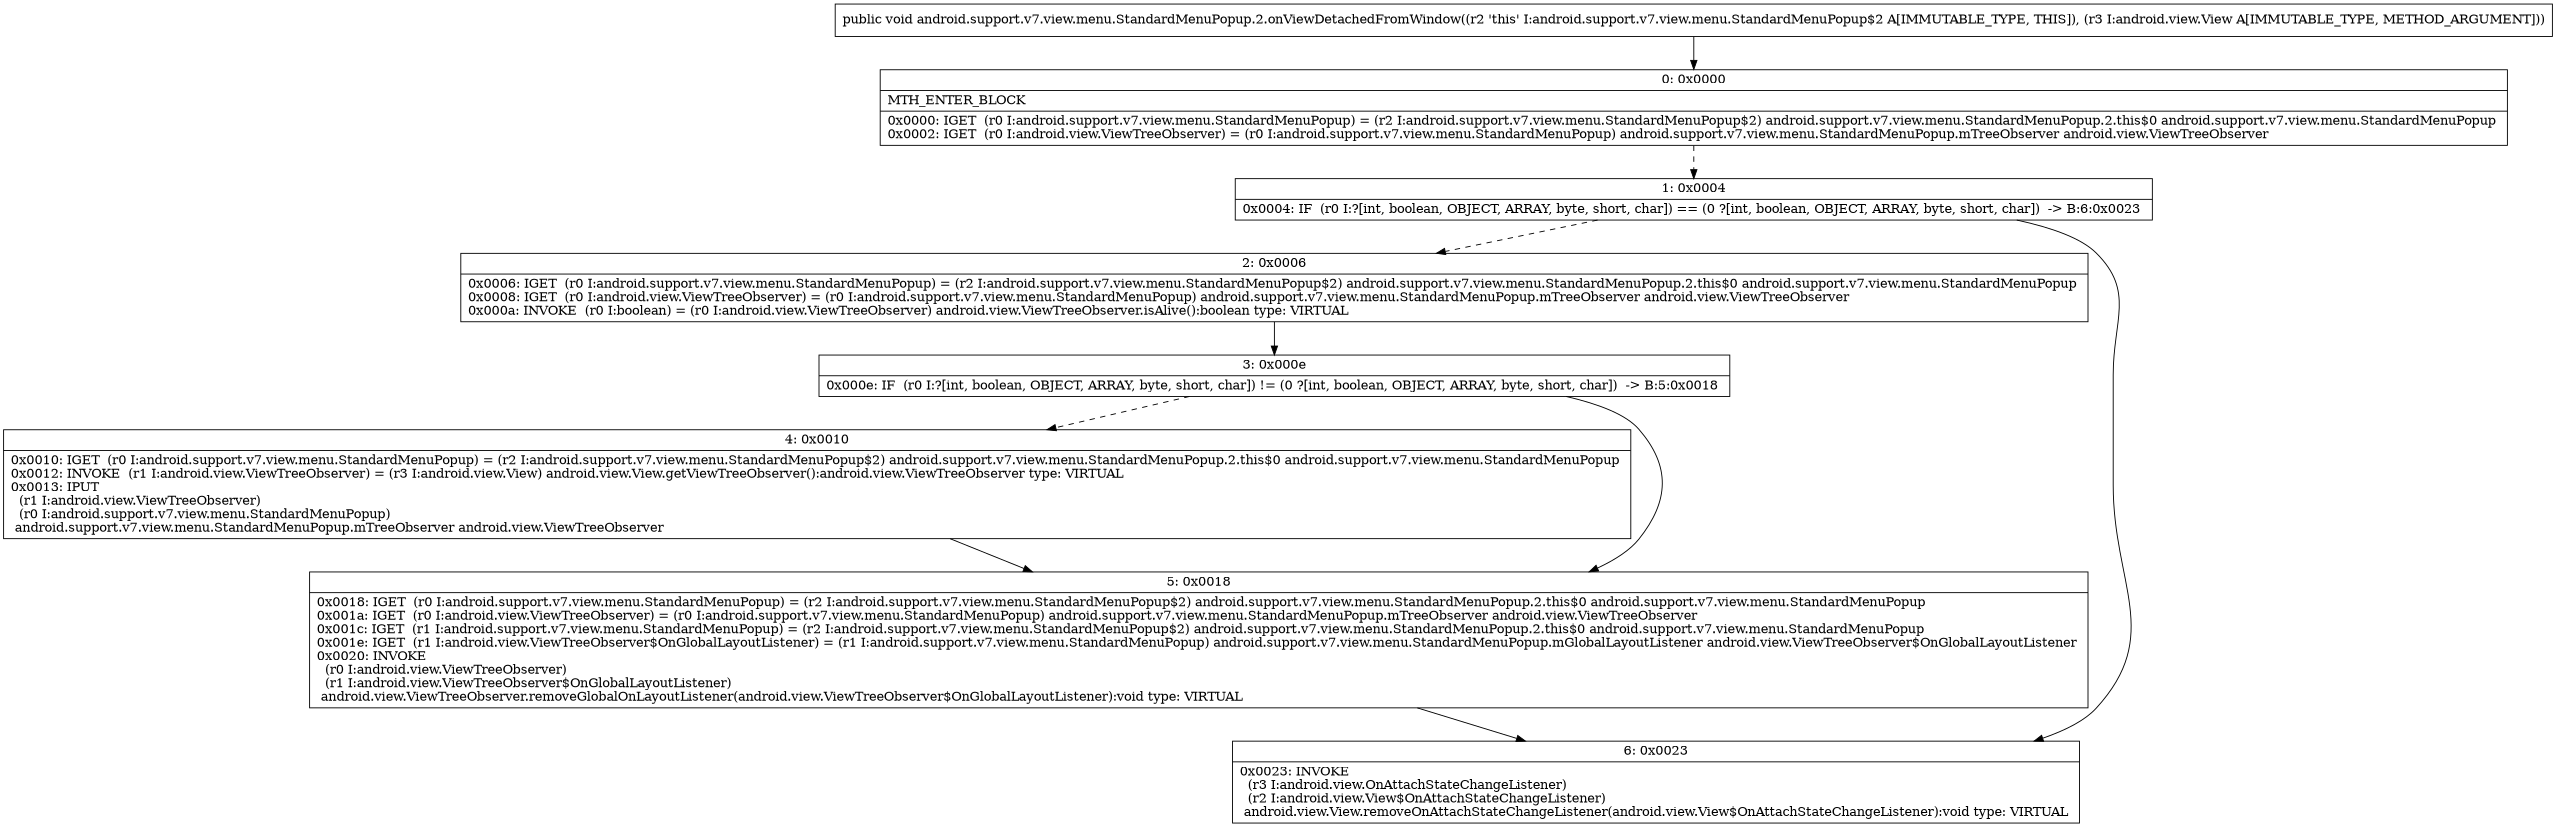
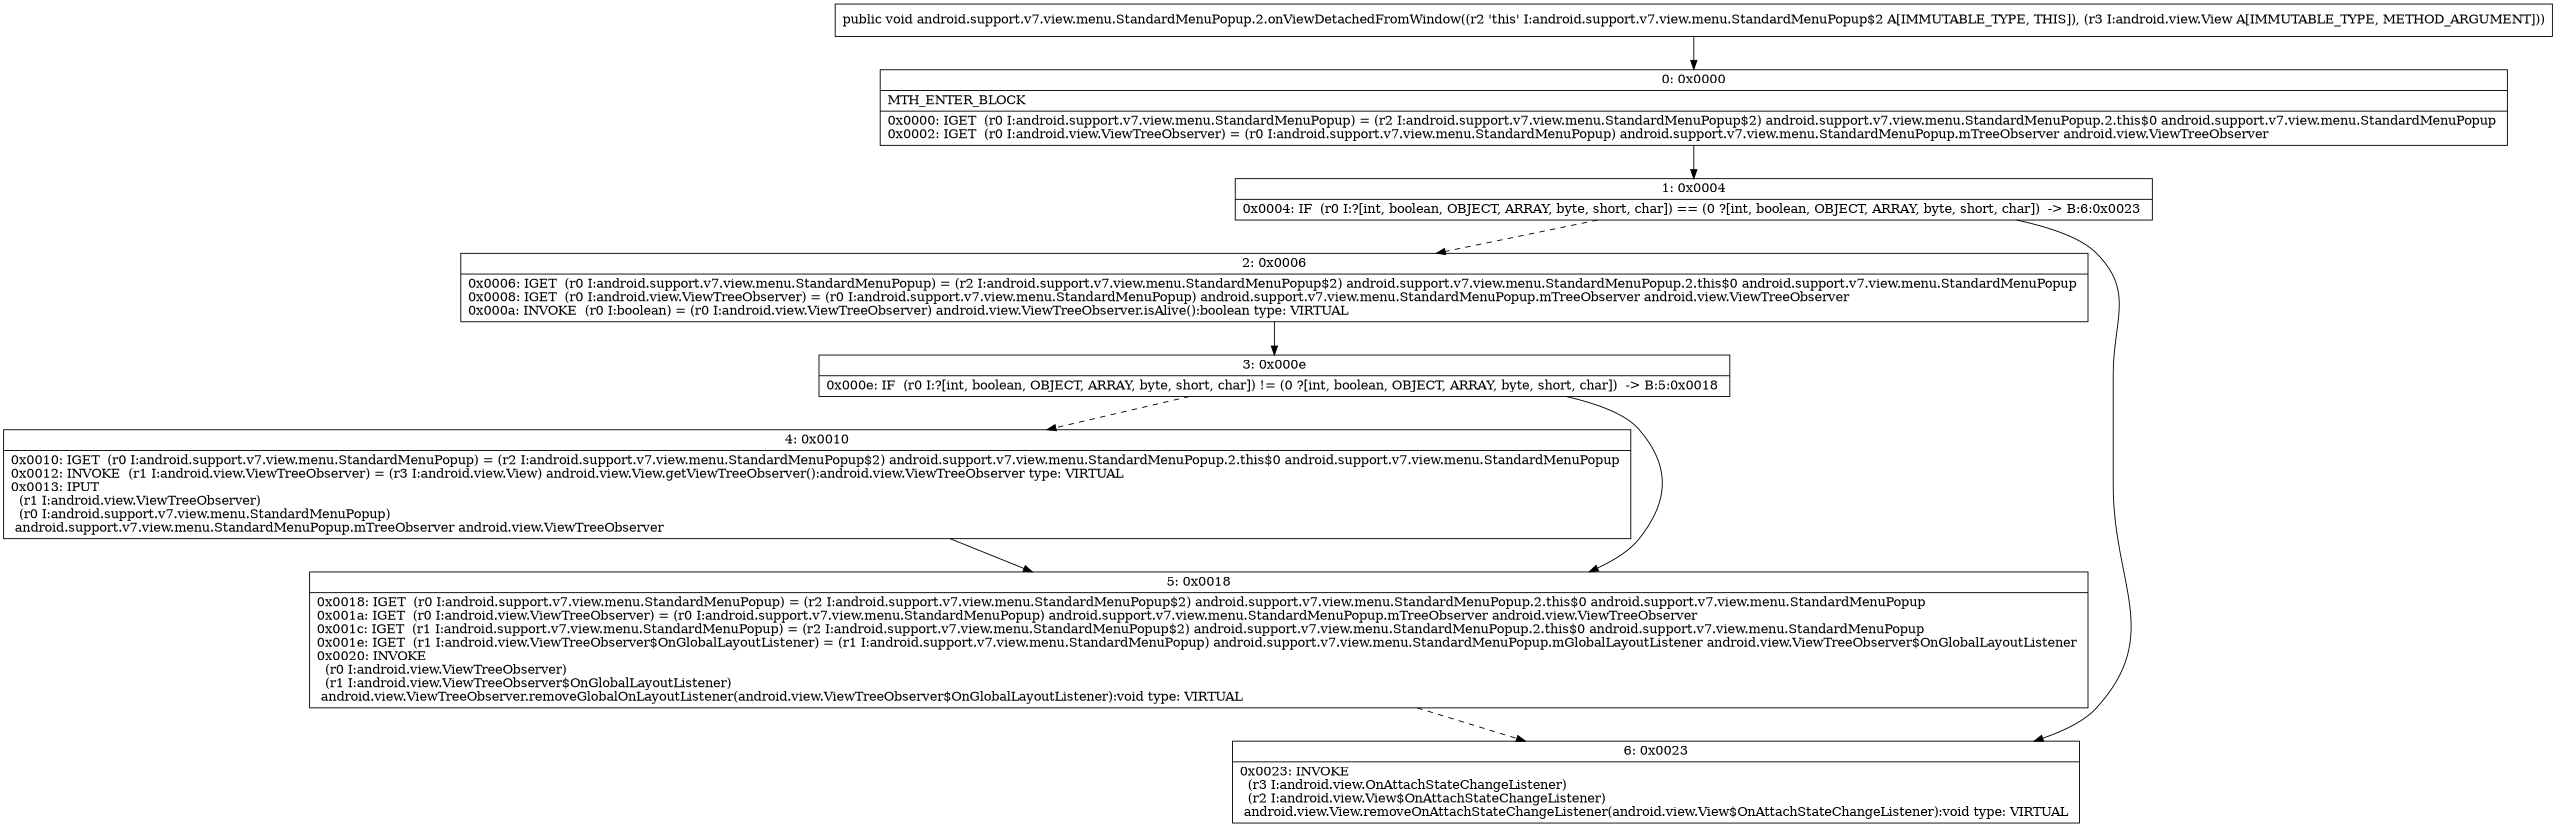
edge "0: 0x0000" -> "1: 0x0004": style dashed -> solid
edge "5: 0x0018" -> "6: 0x0023": style solid -> dashed
